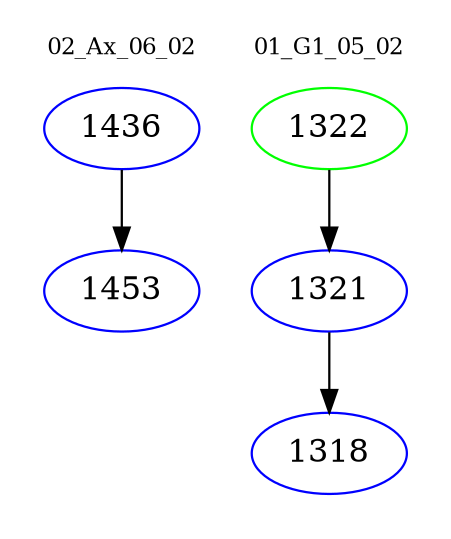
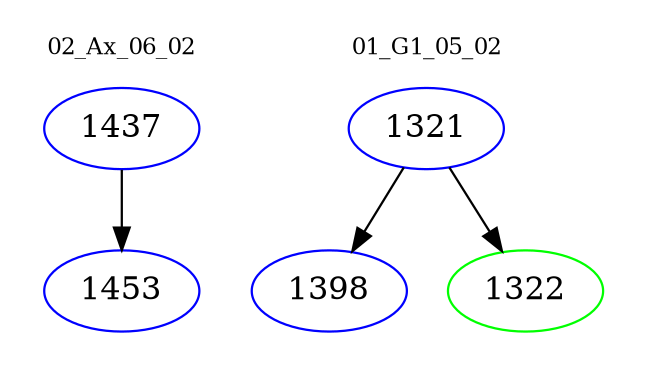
node "1436": label "1436" -> "1437"
edge "1322" -> "1321": reversed
node "1318": label "1318" -> "1398"
